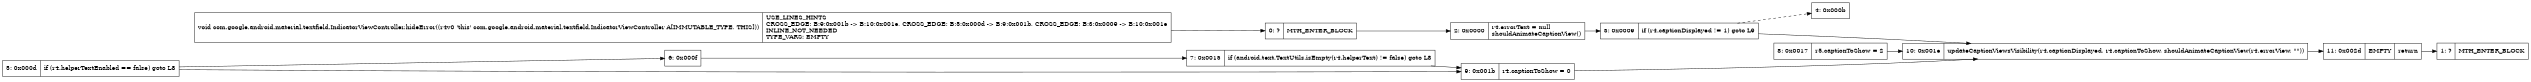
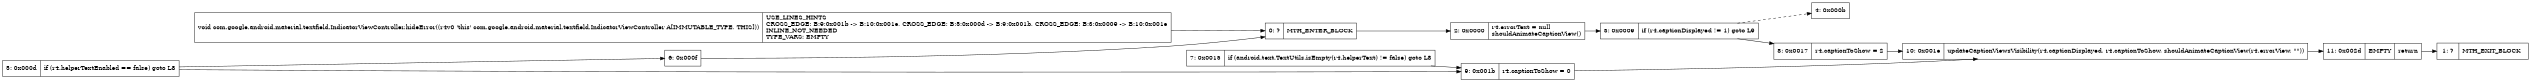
edge "3: 0x0009" -> "10: 0x001e": now "3: 0x0009" -> "8: 0x0017"
node "8: 0x0017": text "r5.captionToShow = 2" -> "r4.captionToShow = 2"
node "1: ?": text "MTH_ENTER_BLOCK" -> "MTH_EXIT_BLOCK"
edge "6: 0x000f" -> "7: 0x0015": now "6: 0x000f" -> "0: ?"
